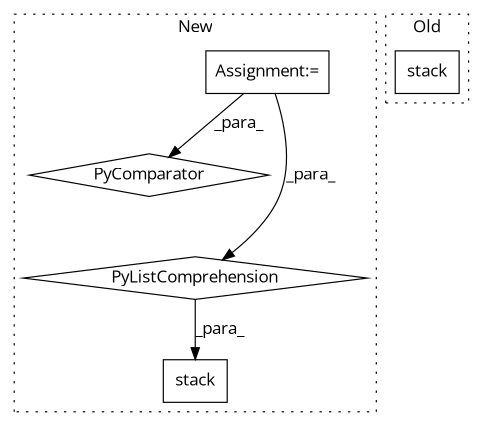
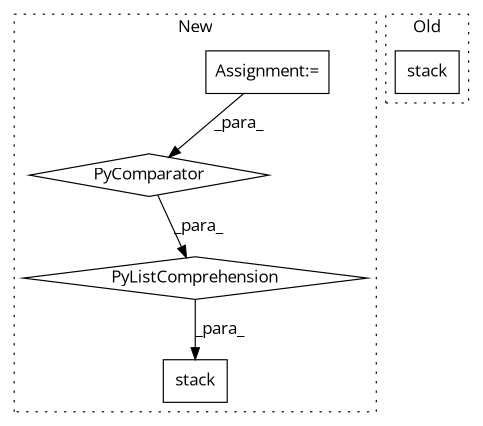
edge "Assignment:=" -> "PyListComprehension": now "PyComparator" -> "PyListComprehension"
